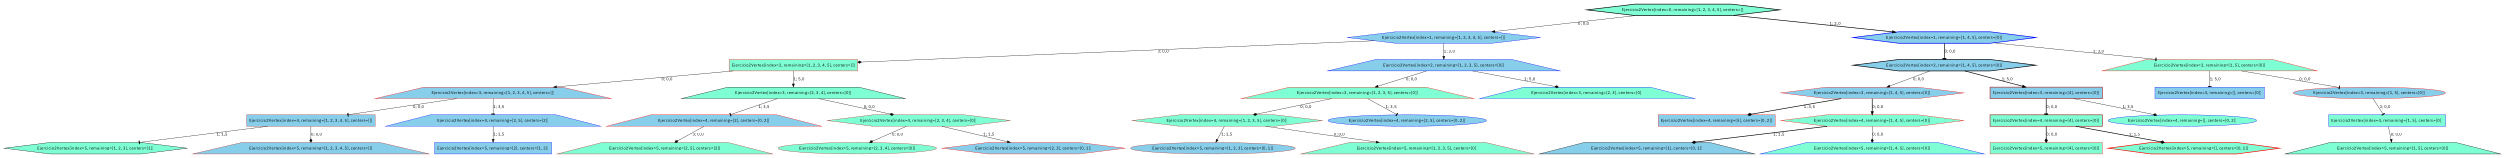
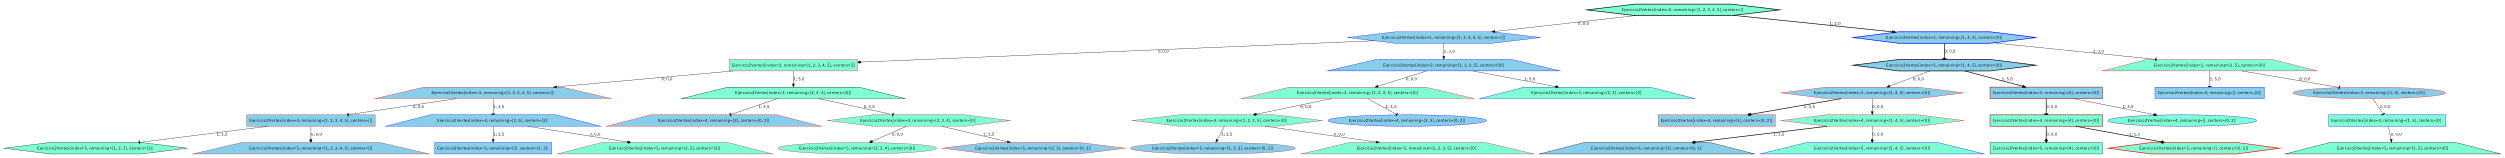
edge "Ejercicio2Vertex[index=3, remaining=[1, 4, 5], centers=[0]]" -> "Ejercicio2Vertex[index=4, remaining=[1, 4, 5], centers=[0]]": style bold -> solid
edge "Ejercicio2Vertex[index=3, remaining=[2, 3, 4], centers=[0]]" -> "Ejercicio2Vertex[index=4, remaining=[2, 3, 4], centers=[0]]": arrowhead diamond -> tee
edge "Ejercicio2Vertex[index=4, remaining=[2], centers=[0, 2]]" -> "Ejercicio2Vertex[index=5, remaining=[2, 5], centers=[2]]": now "Ejercicio2Vertex[index=4, remaining=[2, 5], centers=[2]]" -> "Ejercicio2Vertex[index=5, remaining=[2, 5], centers=[2]]"
node "Ejercicio2Vertex[index=5, remaining=[4], centers=[0]]": color red -> black
